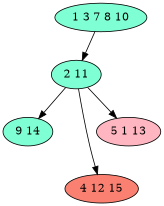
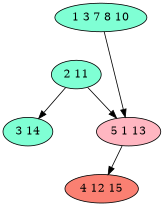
edge "1 3 7 8 10" -> "2 11": now "1 3 7 8 10" -> "5 1 13"
edge "2 11" -> "4 12 15": now "5 1 13" -> "4 12 15"
node "9 14": label "9 14" -> "3 14"
